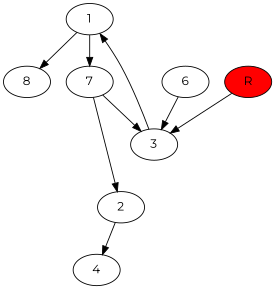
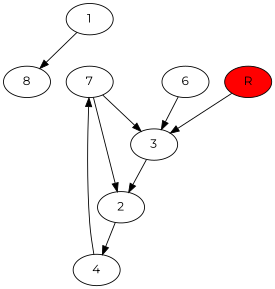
edge "1" -> "7": now "4" -> "7"
edge "3" -> "1": now "3" -> "2"
